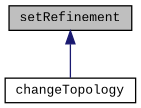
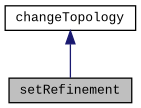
edge "changeTopology" -> "setRefinement": reversed
